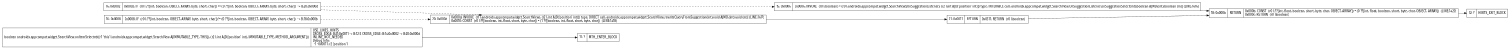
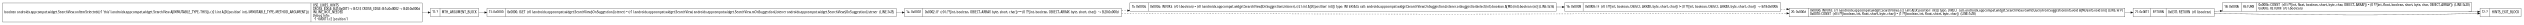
edge "15: 0x0004" -> "18: 0x000b": now "15: 0x0004" -> "16: 0x0008"
node "13: 0x0000": added
edge "21: 0x0011" -> "12: ?": added
node "11: ?": text "MTH_ENTER_BLOCK" -> "MTH_ARGUMENT_BLOCK"
